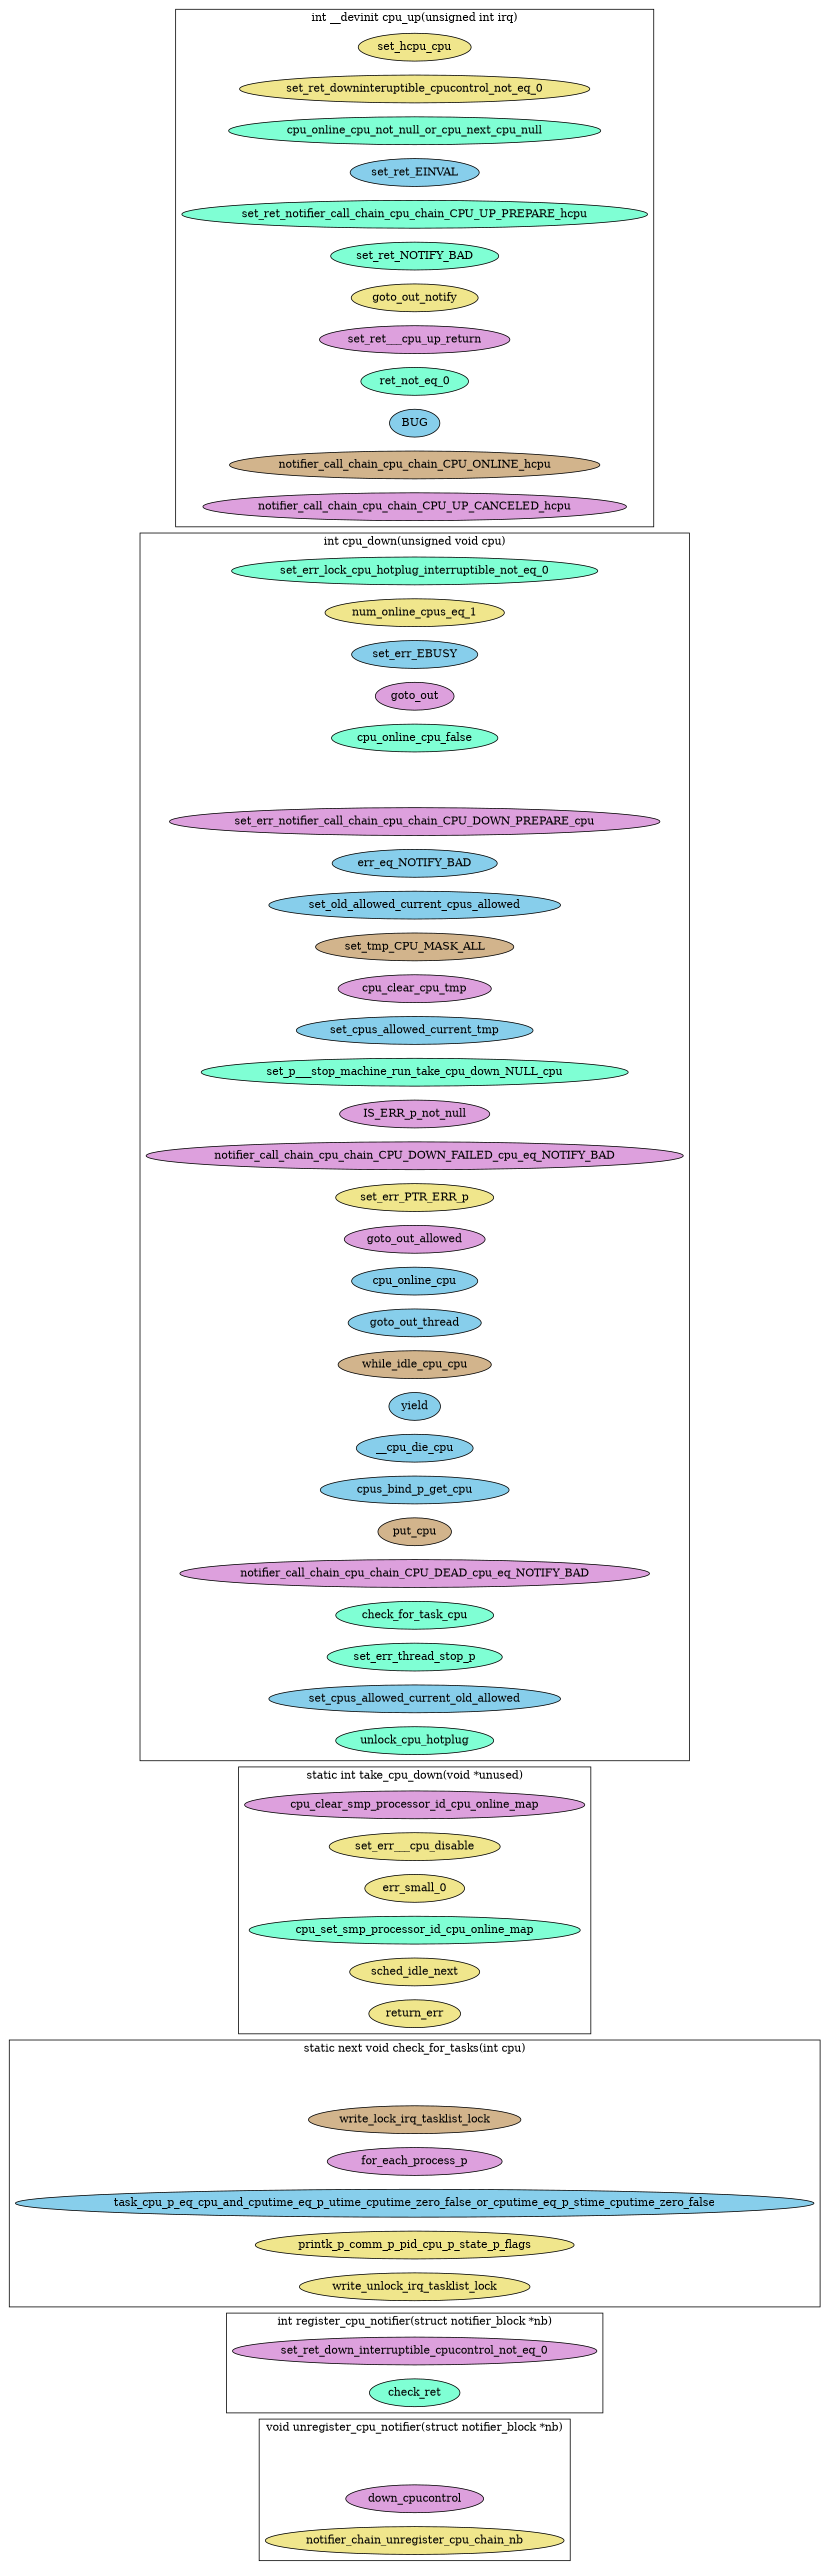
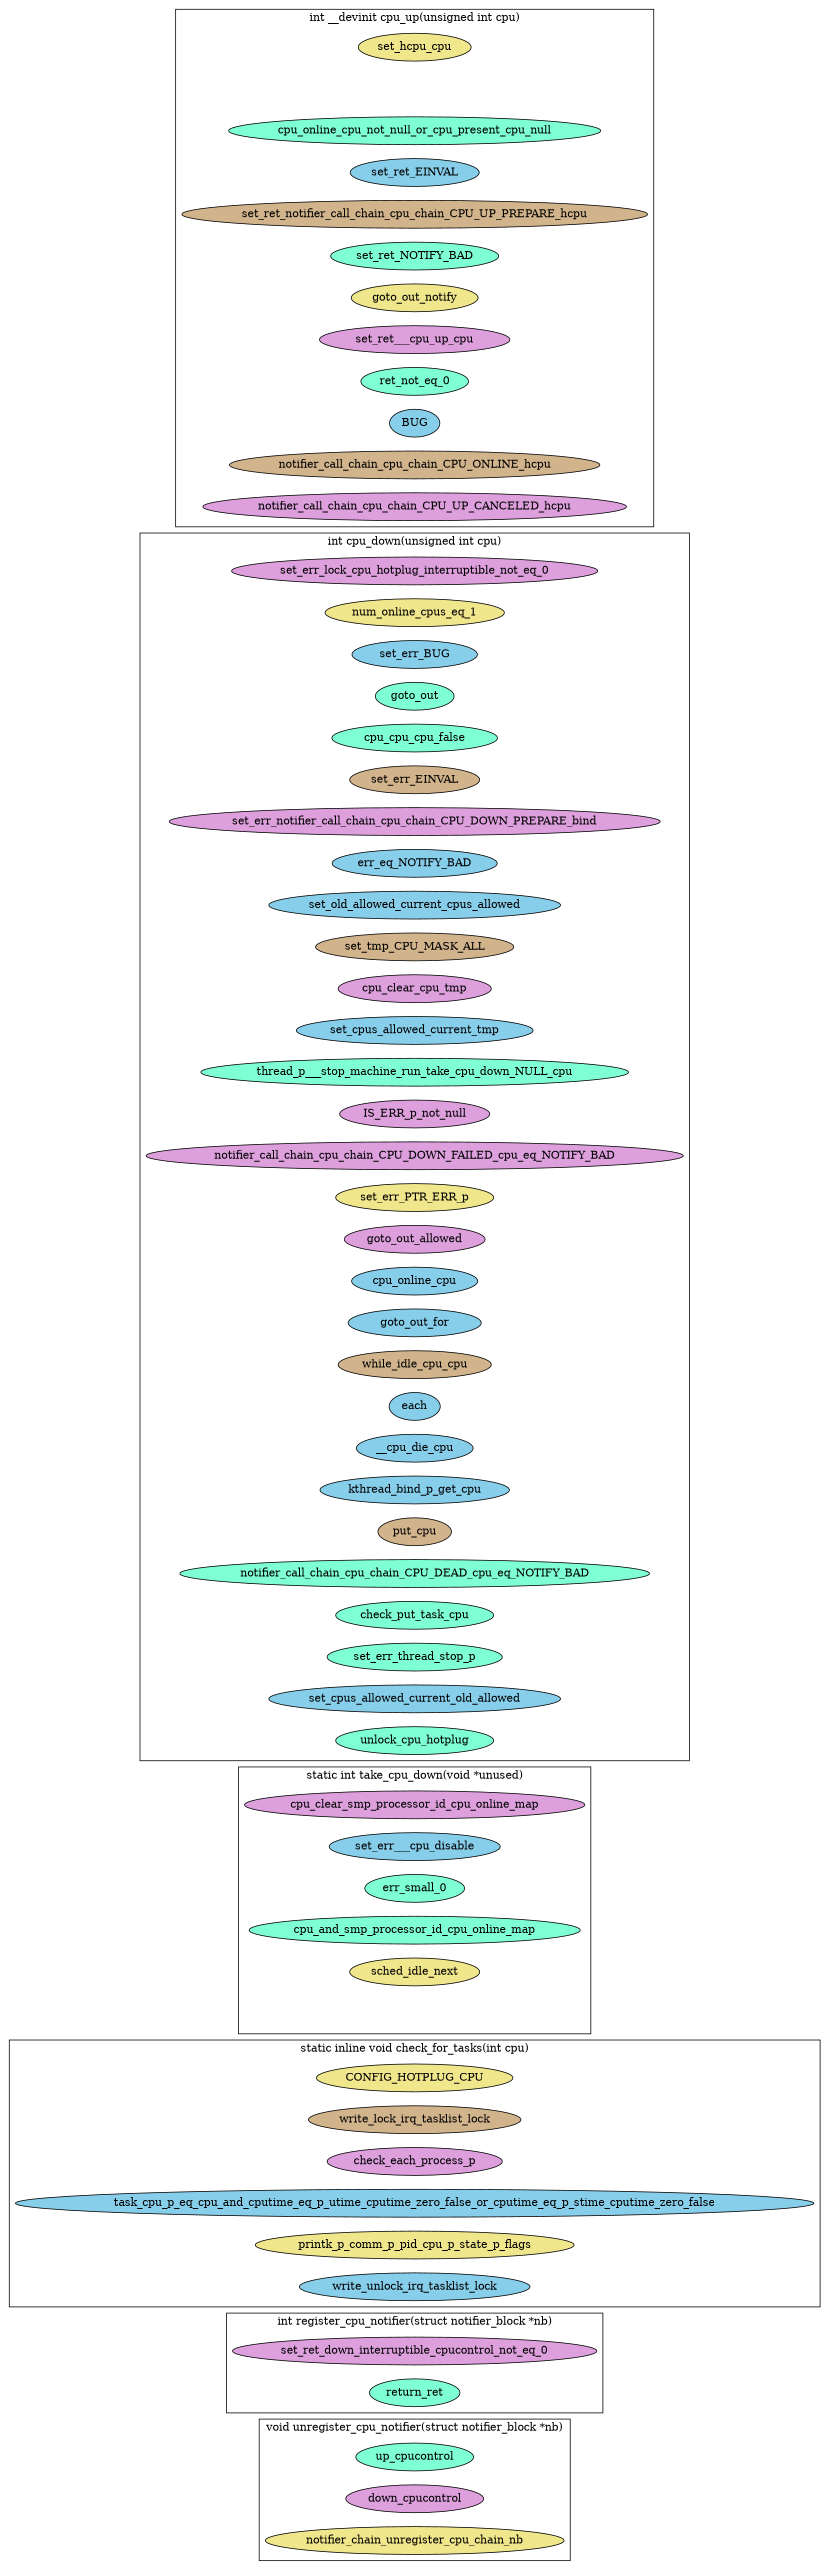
cluster "int __devinit cpu_up(unsigned int irq)": label "int __devinit cpu_up(unsigned int irq)" -> "int __devinit cpu_up(unsigned int cpu)"
node "set_ret_downinteruptible_cpucontrol_not_eq_0": removed
node "cpu_online_cpu_not_null_or_cpu_next_cpu_null": label "cpu_online_cpu_not_null_or_cpu_next_cpu_null" -> "cpu_online_cpu_not_null_or_cpu_present_cpu_null"
node "set_ret_notifier_call_chain_cpu_chain_CPU_UP_PREPARE_hcpu": fillcolor aquamarine -> tan
node "set_ret___cpu_up_return": label "set_ret___cpu_up_return" -> "set_ret___cpu_up_cpu"
cluster "int cpu_down(unsigned void cpu)": label "int cpu_down(unsigned void cpu)" -> "int cpu_down(unsigned int cpu)"
node "set_err_lock_cpu_hotplug_interruptible_not_eq_0": fillcolor aquamarine -> plum
node "set_err_EBUSY": label "set_err_EBUSY" -> "set_err_BUG"
node "goto_out": fillcolor plum -> aquamarine
node "cpu_online_cpu_false": label "cpu_online_cpu_false" -> "cpu_cpu_cpu_false"
node "set_err_EINVAL": added
node "set_err_notifier_call_chain_cpu_chain_CPU_DOWN_PREPARE_cpu": label "set_err_notifier_call_chain_cpu_chain_CPU_DOWN_PREPARE_cpu" -> "set_err_notifier_call_chain_cpu_chain_CPU_DOWN_PREPARE_bind"
node "set_p___stop_machine_run_take_cpu_down_NULL_cpu": label "set_p___stop_machine_run_take_cpu_down_NULL_cpu" -> "thread_p___stop_machine_run_take_cpu_down_NULL_cpu"
node "goto_out_thread": label "goto_out_thread" -> "goto_out_for"
node "yield": label "yield" -> "each"
node "cpus_bind_p_get_cpu": label "cpus_bind_p_get_cpu" -> "kthread_bind_p_get_cpu"
node "notifier_call_chain_cpu_chain_CPU_DEAD_cpu_eq_NOTIFY_BAD": fillcolor plum -> aquamarine
node "check_for_task_cpu": label "check_for_task_cpu" -> "check_put_task_cpu"
node "set_err___cpu_disable": fillcolor khaki -> skyblue
node "err_small_0": fillcolor khaki -> aquamarine
node "cpu_set_smp_processor_id_cpu_online_map": label "cpu_set_smp_processor_id_cpu_online_map" -> "cpu_and_smp_processor_id_cpu_online_map"
node "return_err": removed
cluster "static next void check_for_tasks(int cpu)": label "static next void check_for_tasks(int cpu)" -> "static inline void check_for_tasks(int cpu)"
node "CONFIG_HOTPLUG_CPU": added
node "for_each_process_p": label "for_each_process_p" -> "check_each_process_p"
node "write_unlock_irq_tasklist_lock": fillcolor khaki -> skyblue
node "check_ret": label "check_ret" -> "return_ret"
node "up_cpucontrol": added
